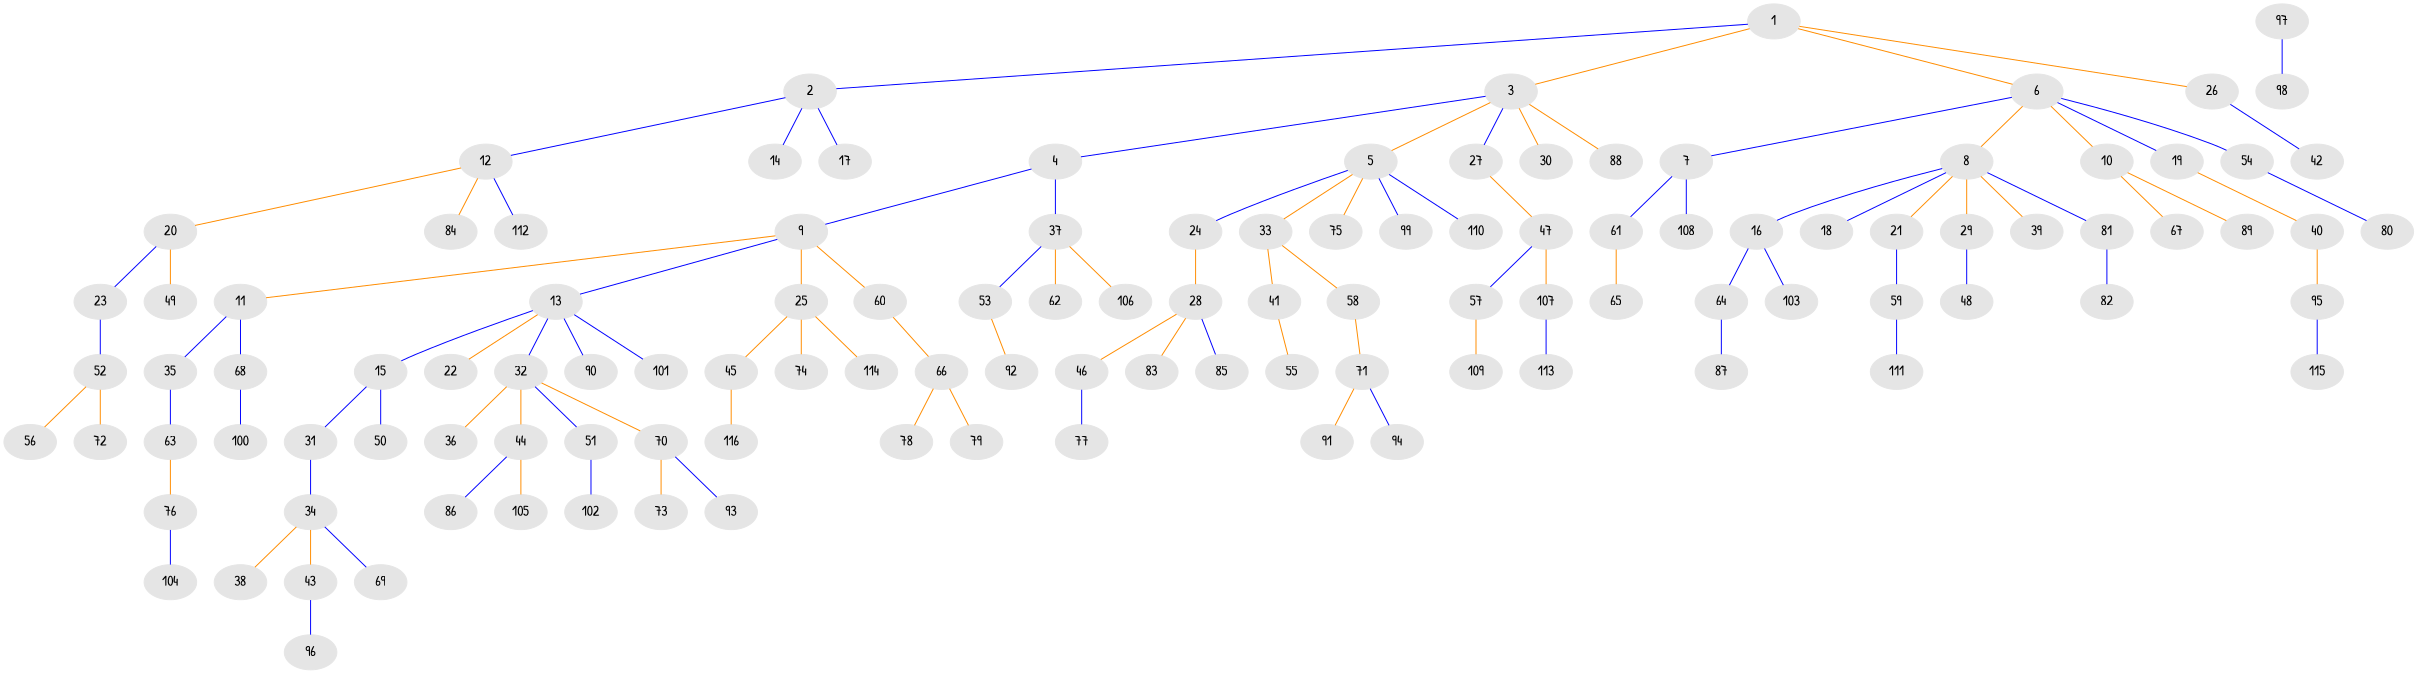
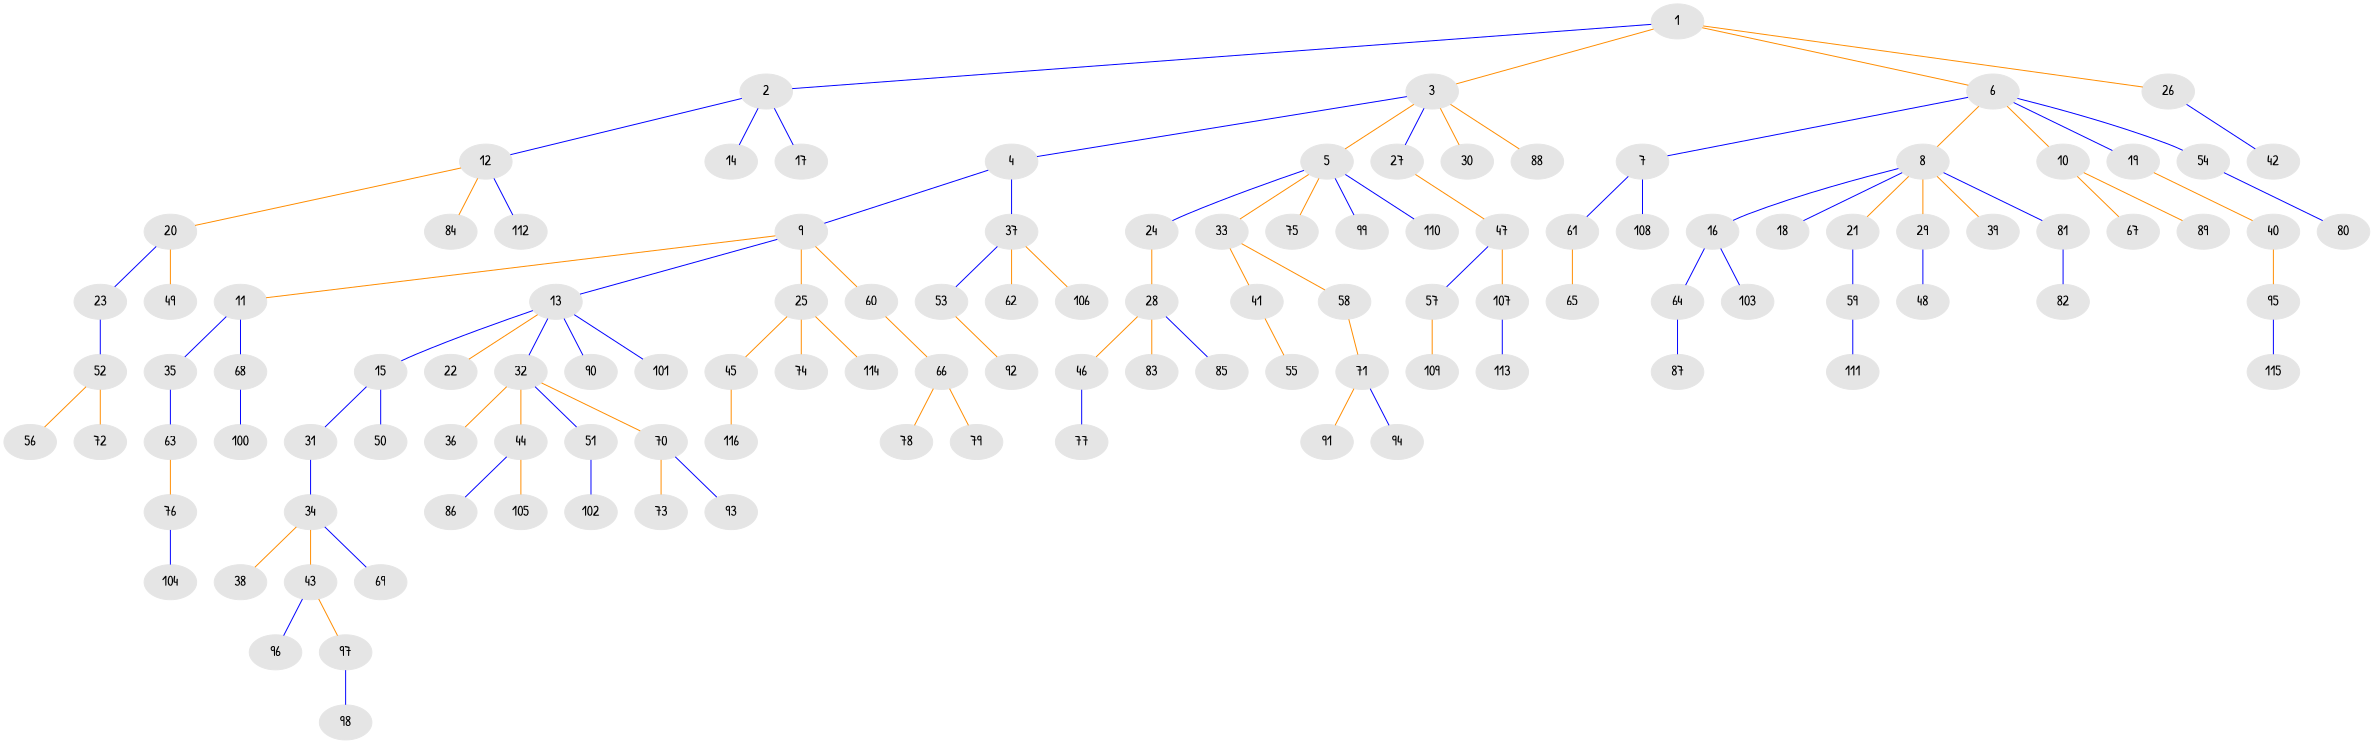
edge "43" -- "97": added
